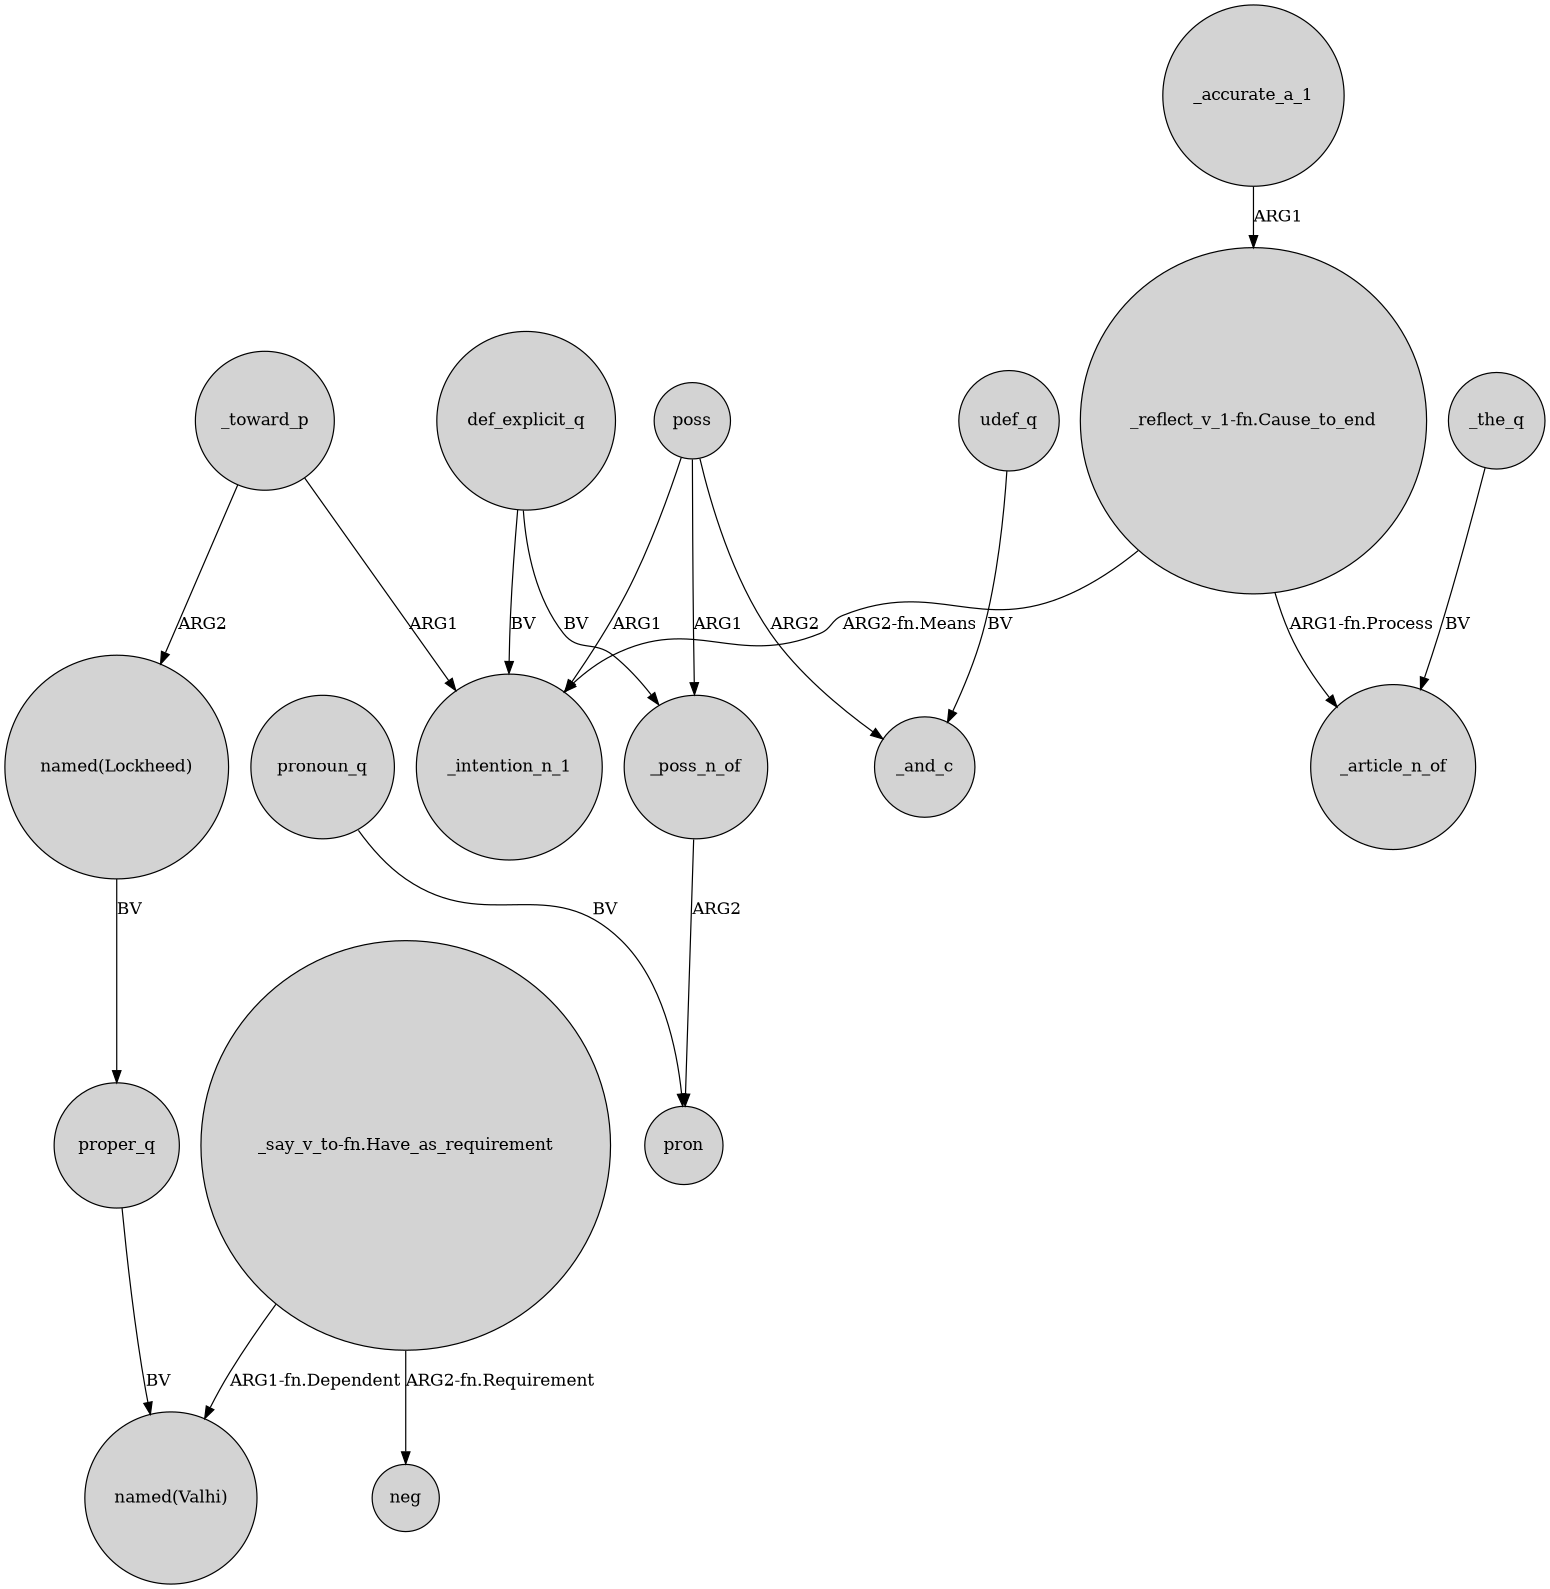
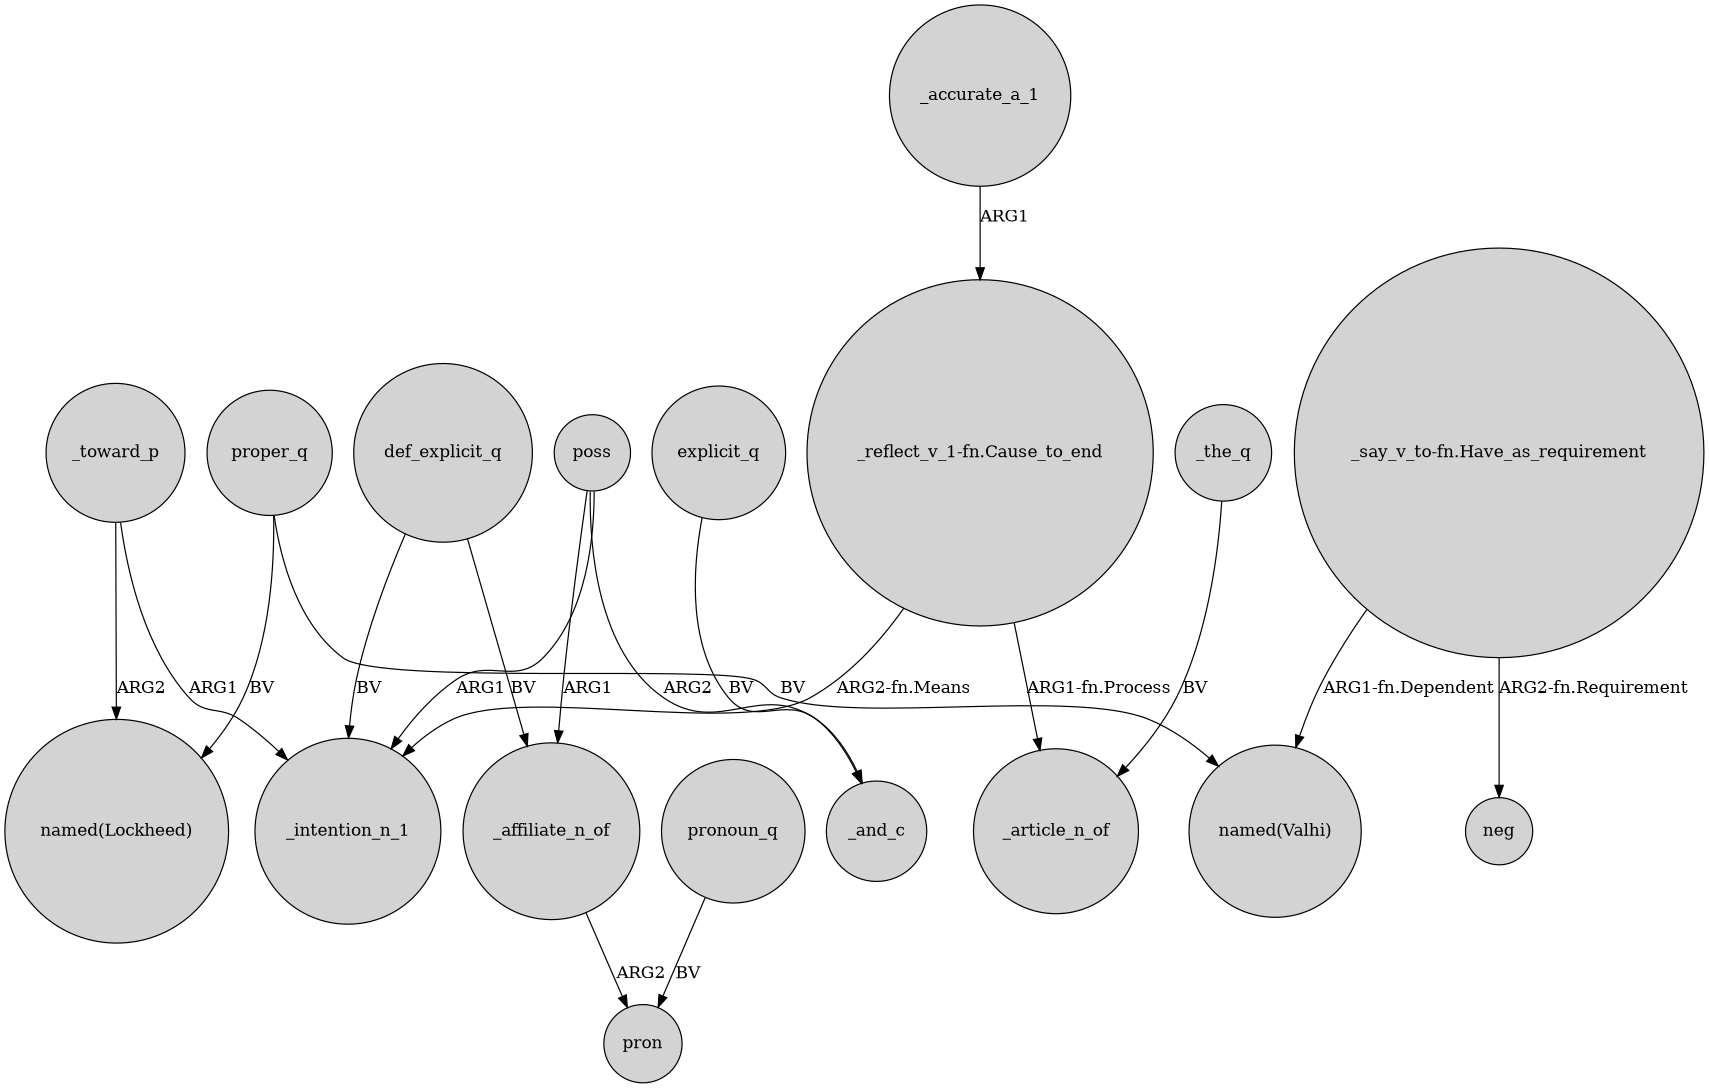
node "udef_q": label "udef_q" -> "explicit_q"
node "_poss_n_of": label "_poss_n_of" -> "_affiliate_n_of"
edge "named(Lockheed)" -> "proper_q": reversed
